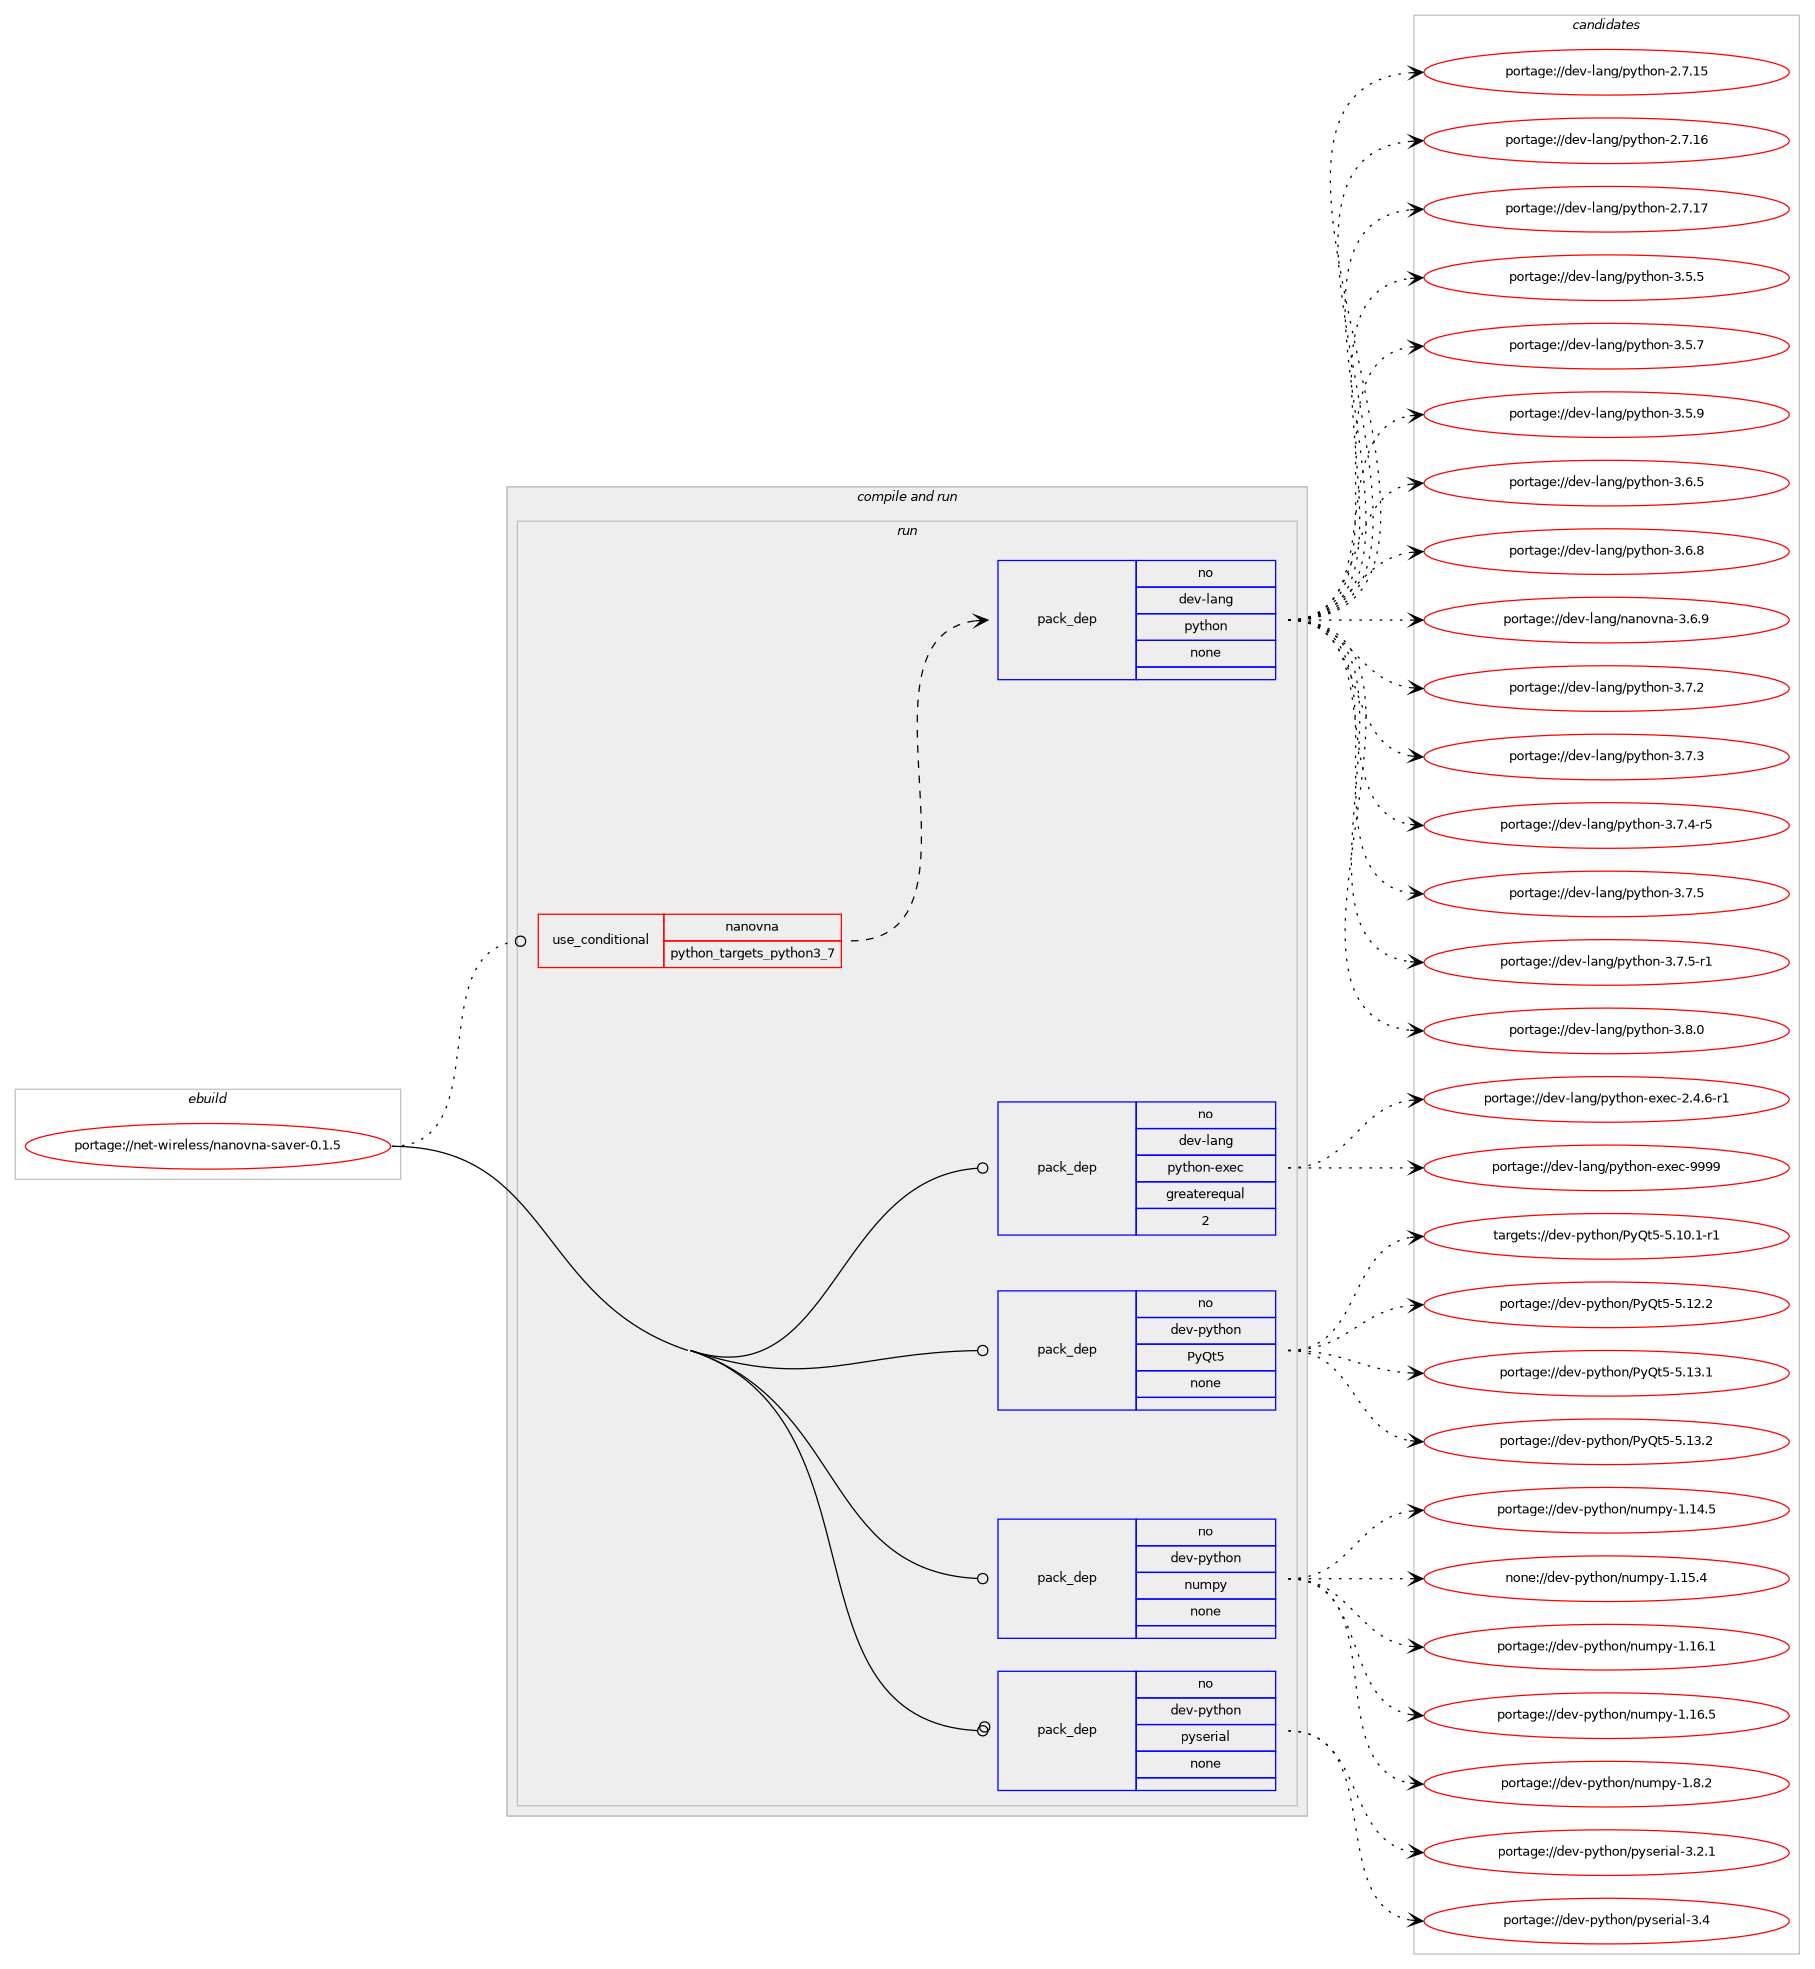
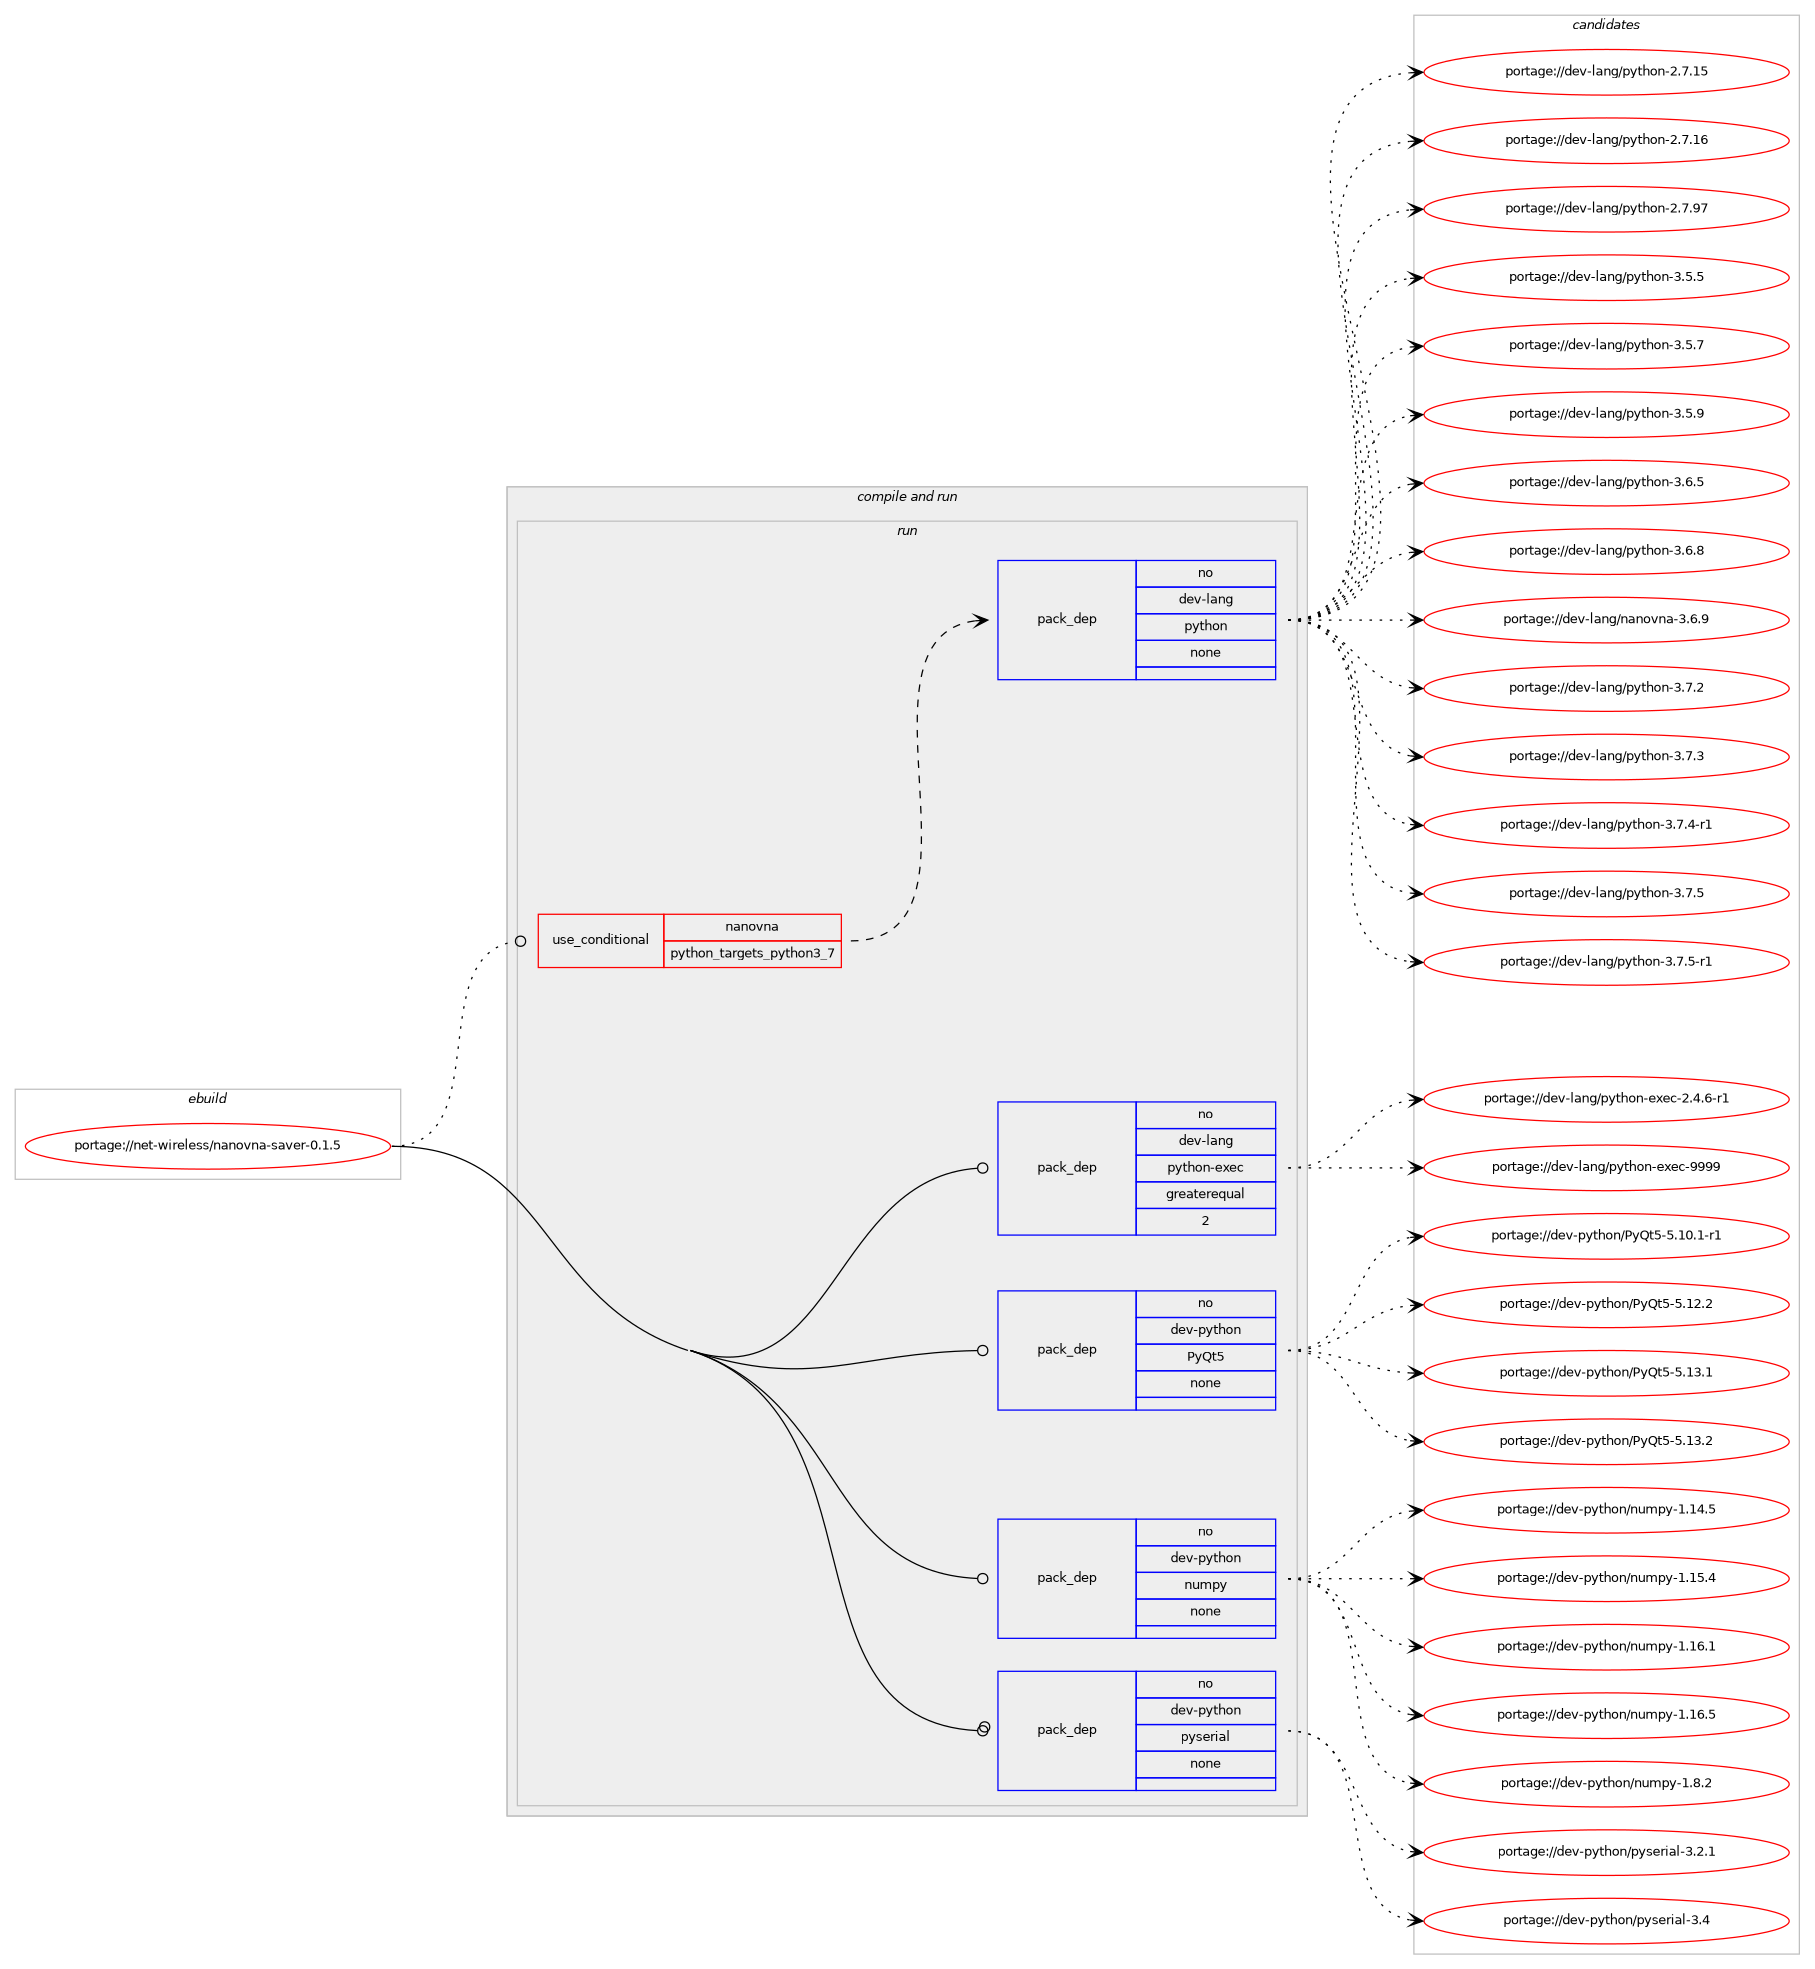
node "portage://dev-lang/python-2.7.17": label "portage://dev-lang/python-2.7.17" -> "portage://dev-lang/python-2.7.97"
node "portage://dev-lang/python-3.7.4-r5": label "portage://dev-lang/python-3.7.4-r5" -> "portage://dev-lang/python-3.7.4-r1"
node "portage://dev-lang/python-3.8.0": removed
node "targets://dev-python/PyQt5-5.10.1-r1": label "targets://dev-python/PyQt5-5.10.1-r1" -> "portage://dev-python/PyQt5-5.10.1-r1"
node "none://dev-python/numpy-1.15.4": label "none://dev-python/numpy-1.15.4" -> "portage://dev-python/numpy-1.15.4"
